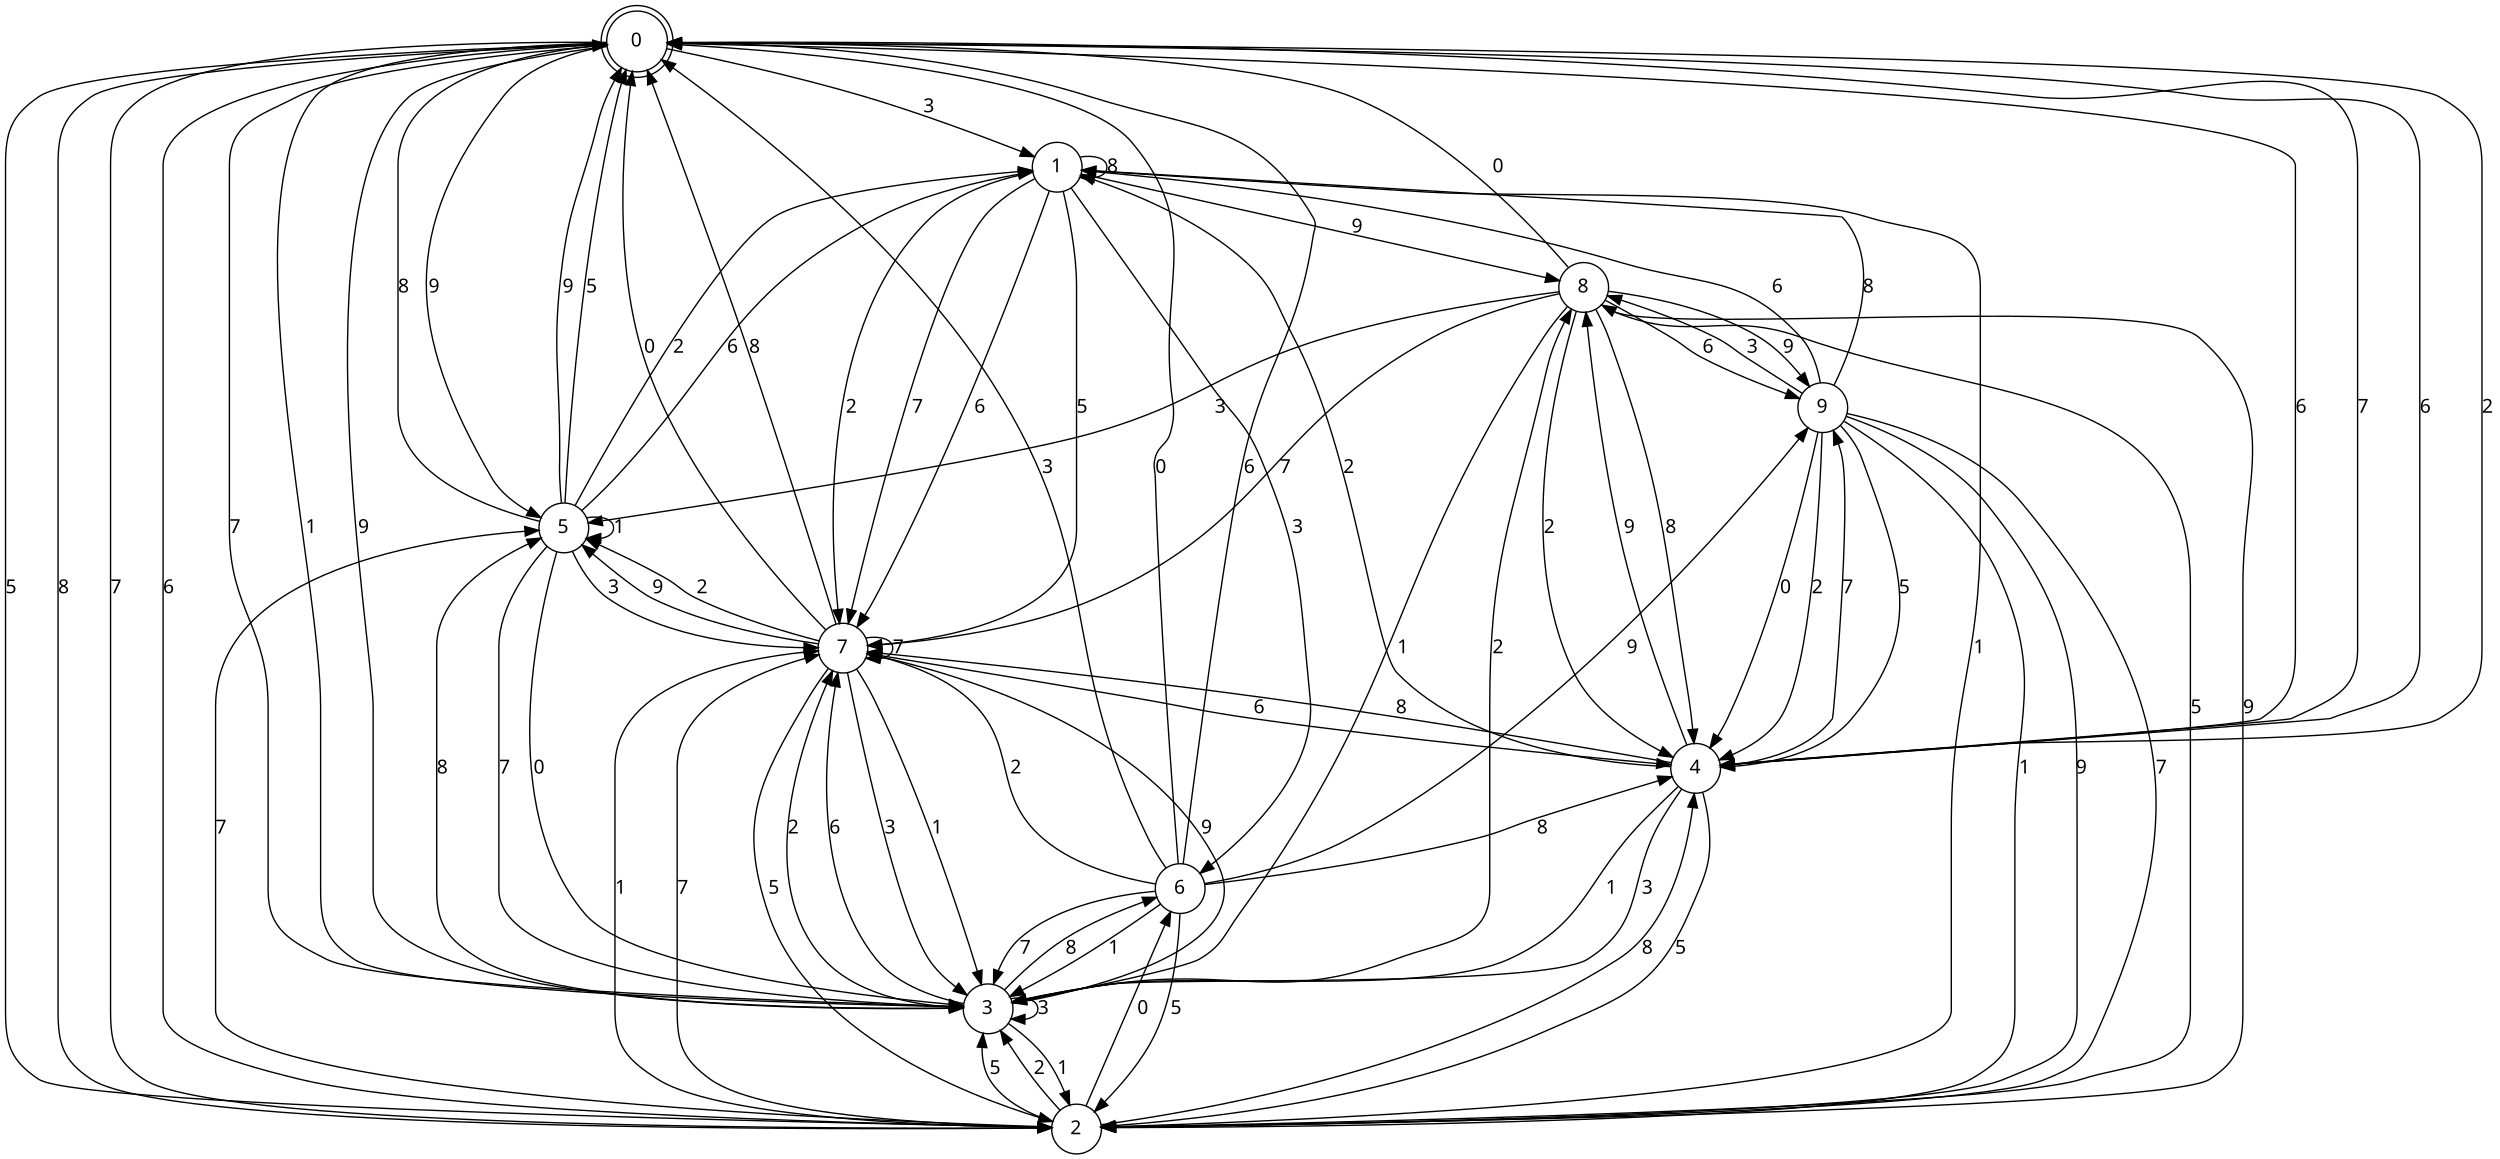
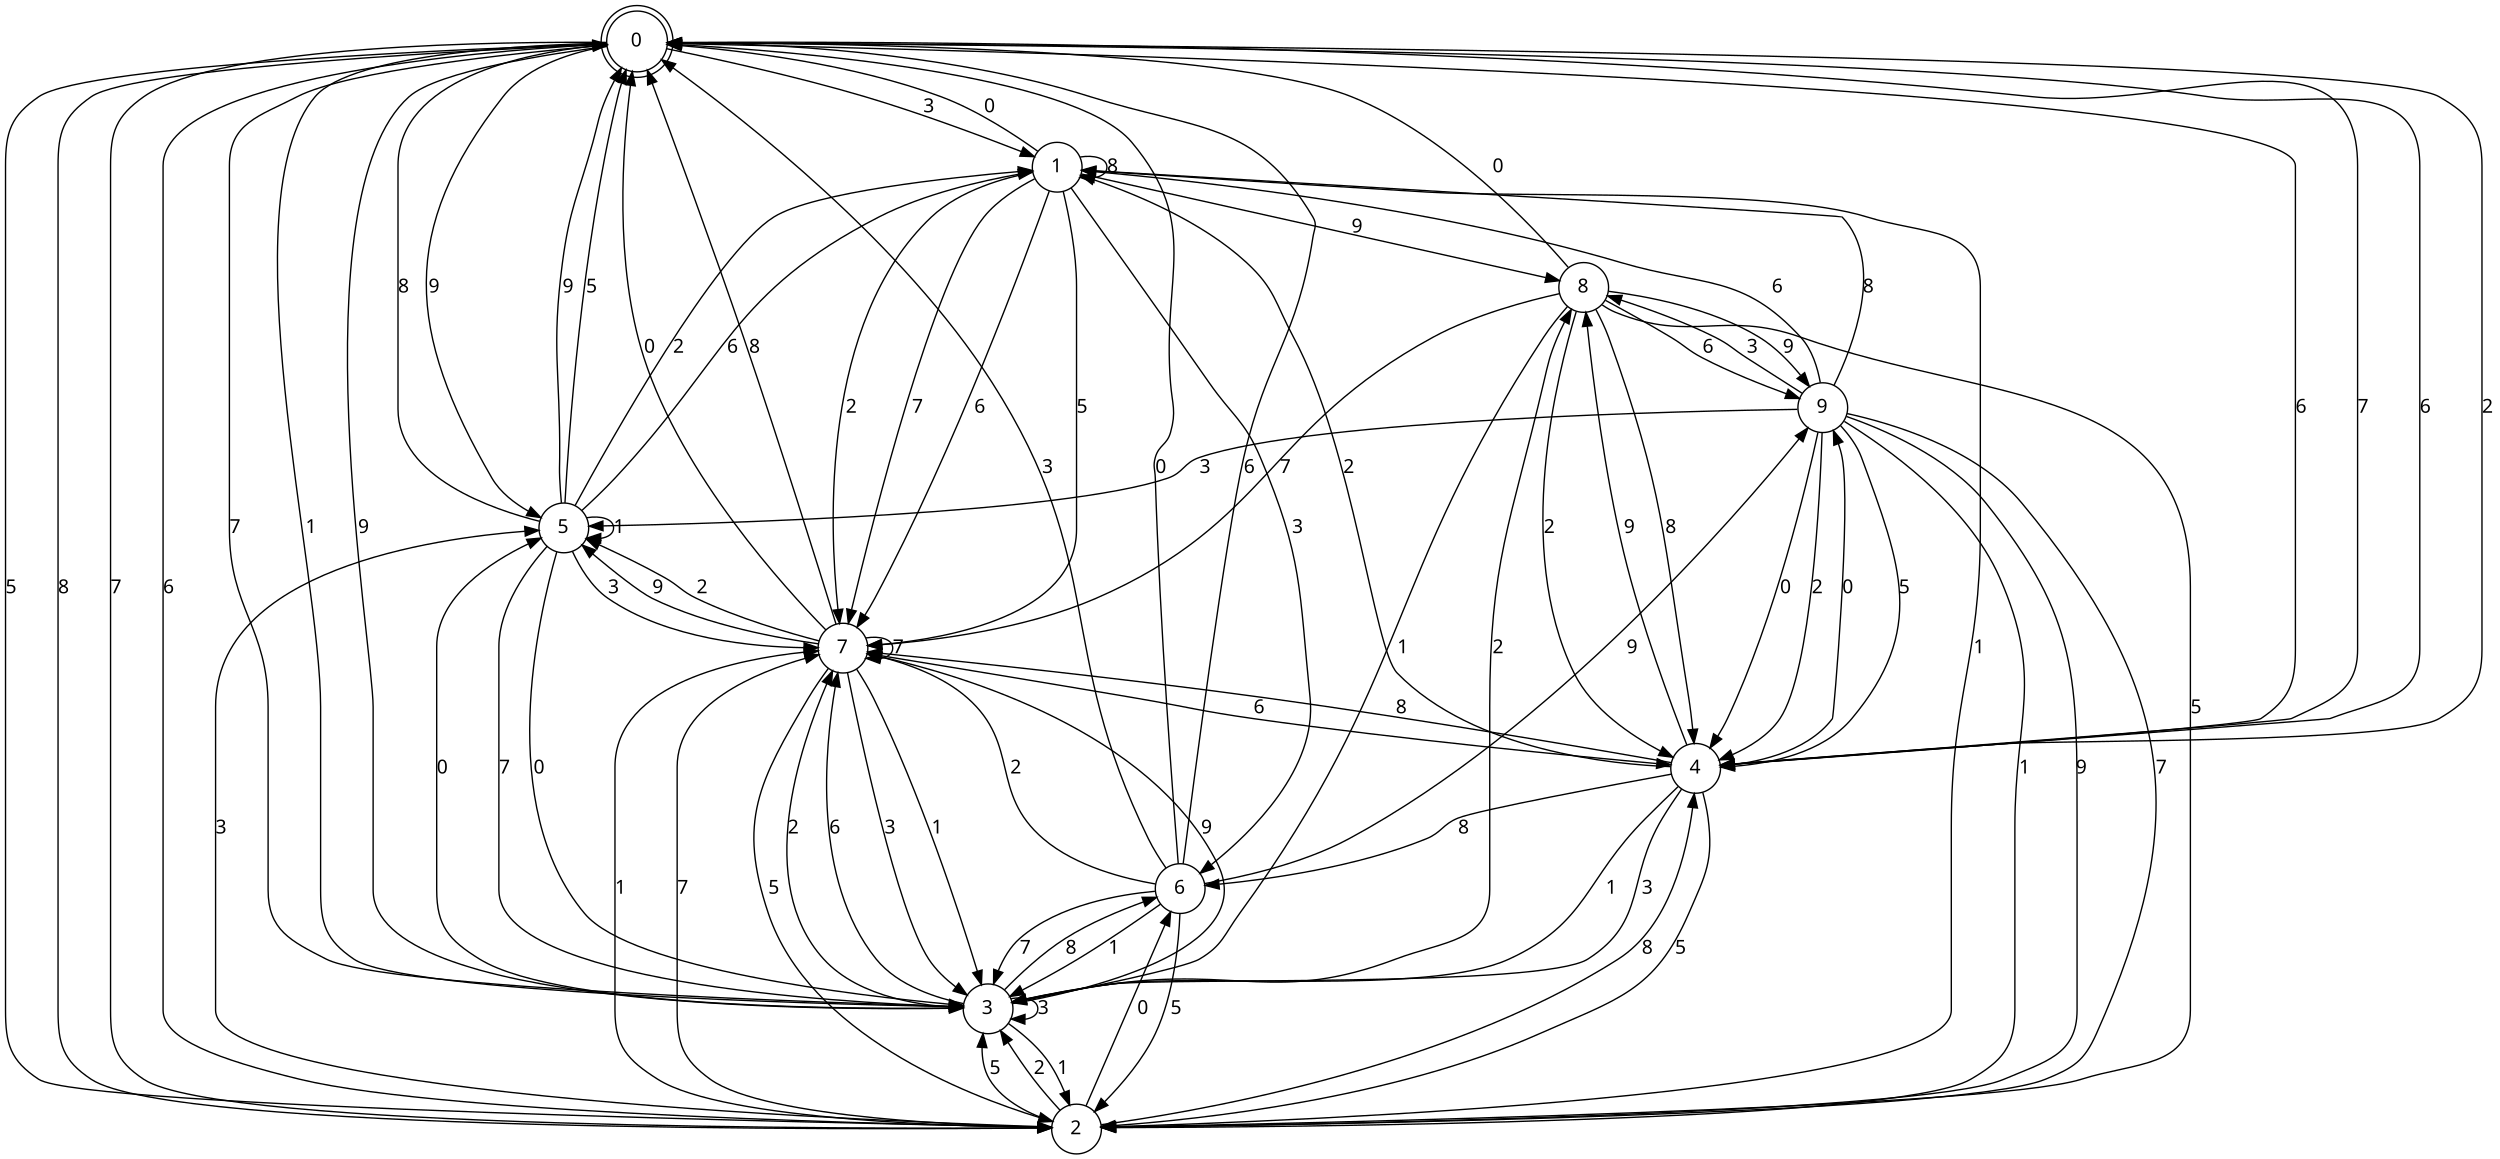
edge "1" -> "0": added, label "0"
edge "8" -> "5": now "9" -> "5"
edge "4" -> "9": label "7" -> "0"
edge "3" -> "5": label "8" -> "0"
edge "2" -> "5": label "7" -> "3"
edge "6" -> "4": reversed
edge "2" -> "8": removed, label "9"
